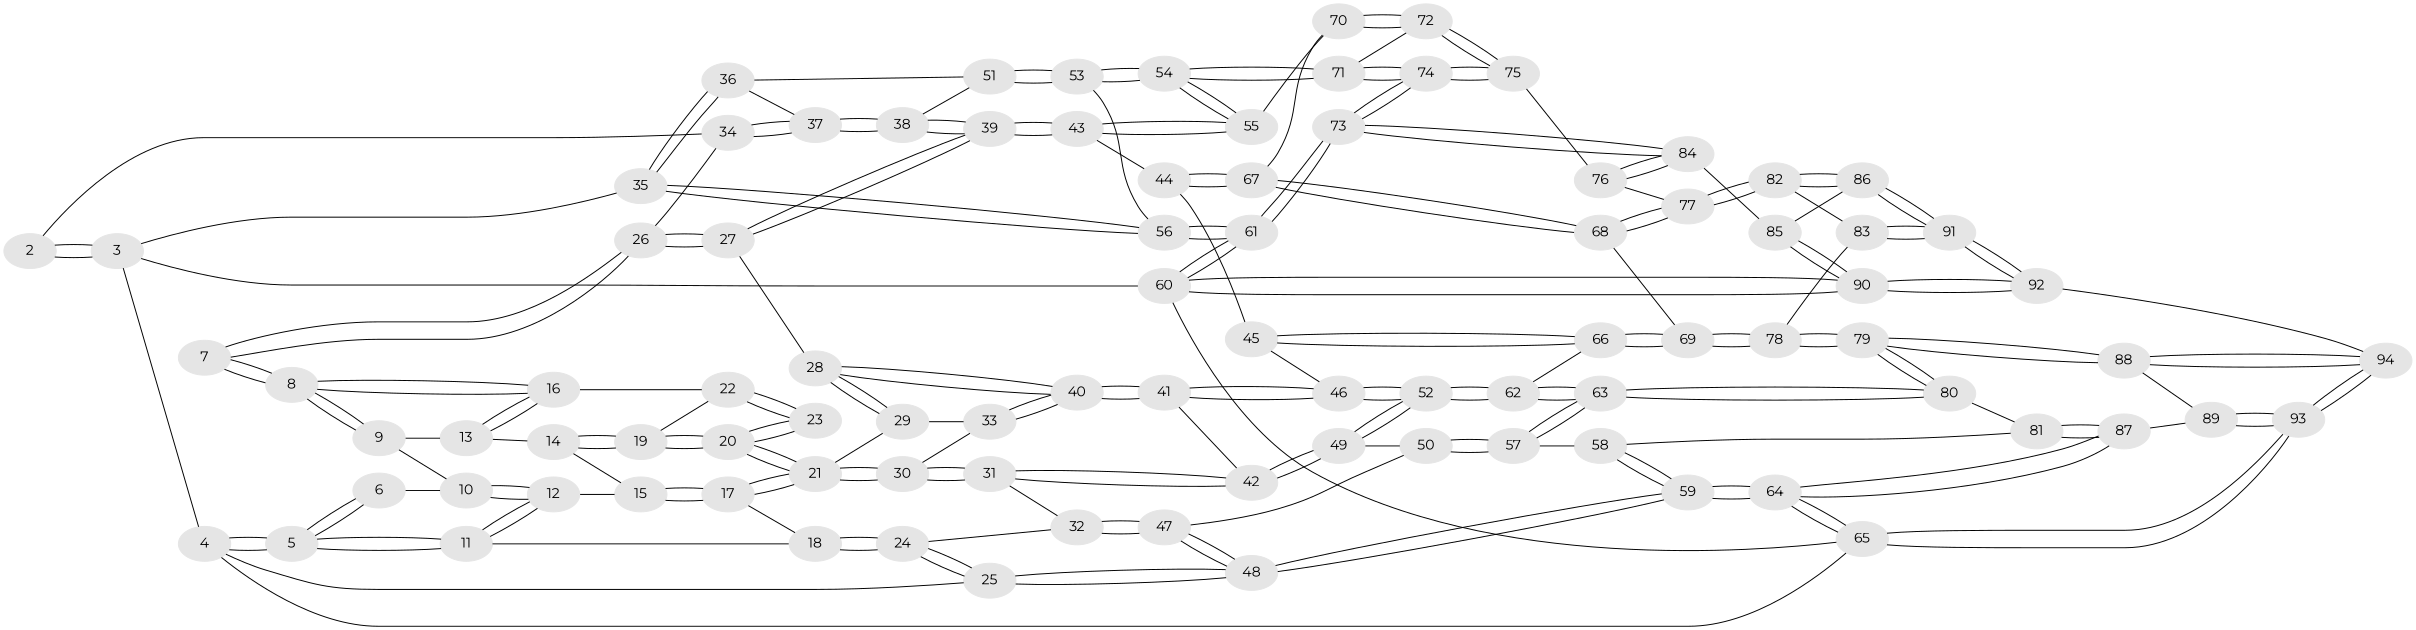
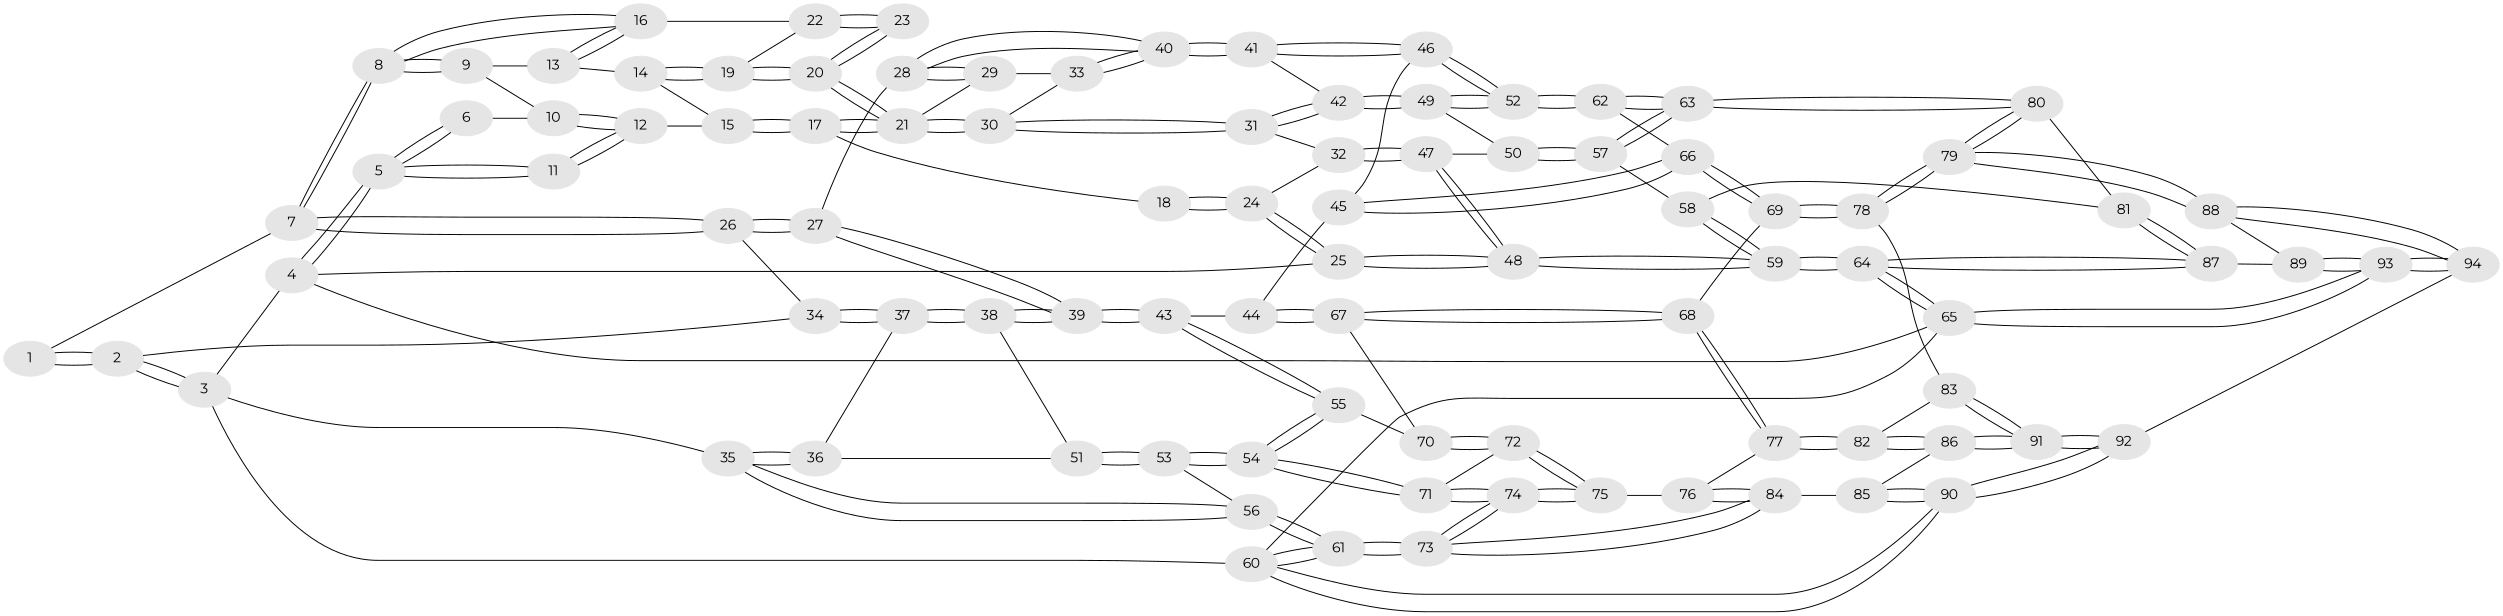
node "1": added
edge "11" -- "18": removed
